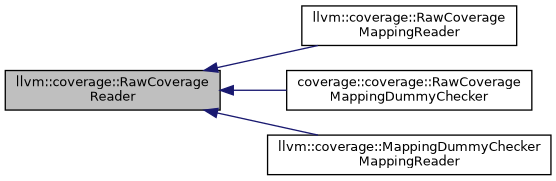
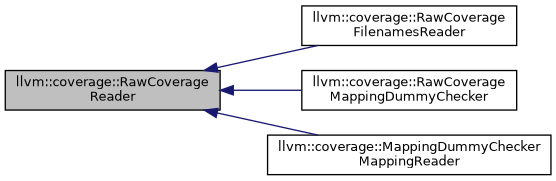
node "llvm::coverage::RawCoverage MappingReader": label "llvm::coverage::RawCoverage MappingReader" -> "llvm::coverage::RawCoverage FilenamesReader"
node "coverage::coverage::RawCoverage MappingDummyChecker": label "coverage::coverage::RawCoverage MappingDummyChecker" -> "llvm::coverage::RawCoverage MappingDummyChecker"
